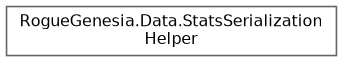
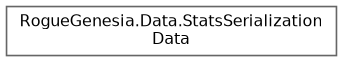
node "RogueGenesia.Data.StatsSerialization Helper": label "RogueGenesia.Data.StatsSerialization Helper" -> "RogueGenesia.Data.StatsSerialization Data"
